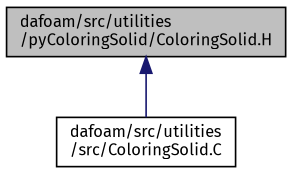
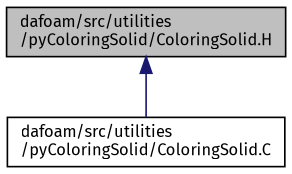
node "dafoam/src/utilities /src/ColoringSolid.C": label "dafoam/src/utilities /src/ColoringSolid.C" -> "dafoam/src/utilities /pyColoringSolid/ColoringSolid.C"
